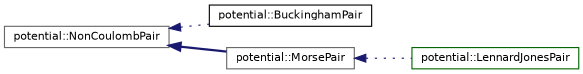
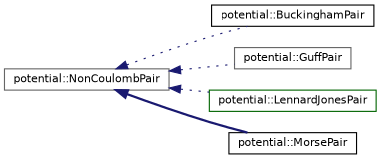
node "potential::MorsePair": color gray40 -> black
node "potential::GuffPair": added
edge "potential::LennardJonesPair" -> "potential::MorsePair": now "potential::LennardJonesPair" -> "potential::NonCoulombPair"
